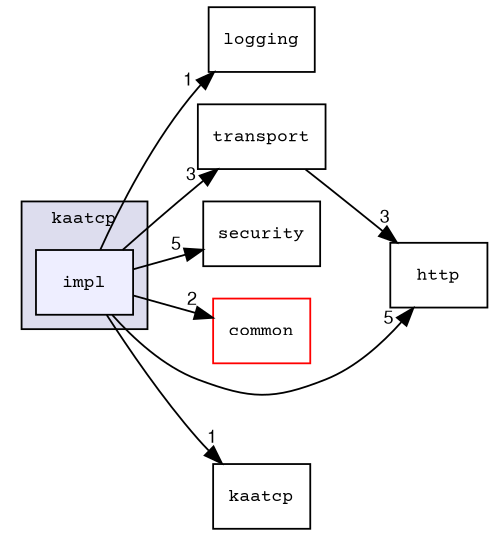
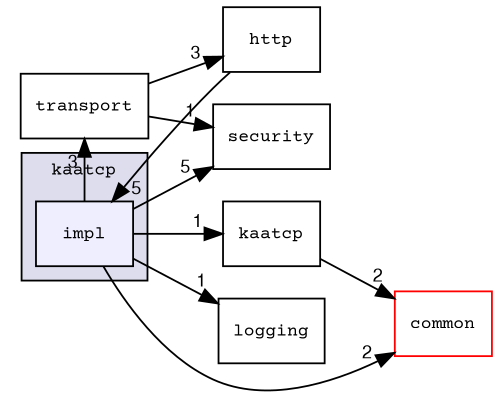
edge "transport" -> "security": added
edge "kaatcp" -> "common": added
edge "impl" -> "http": reversed
